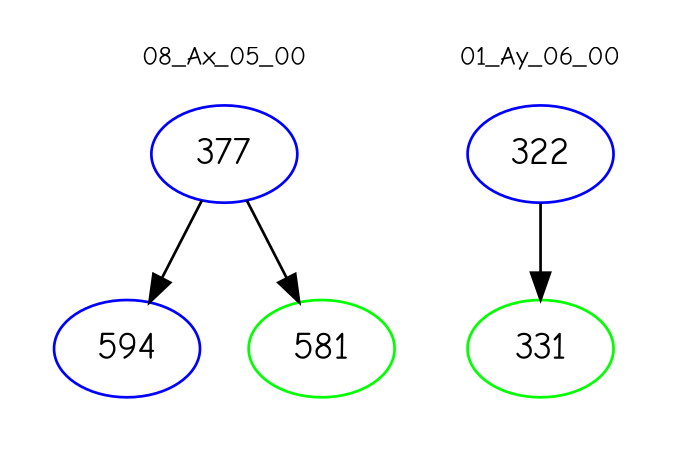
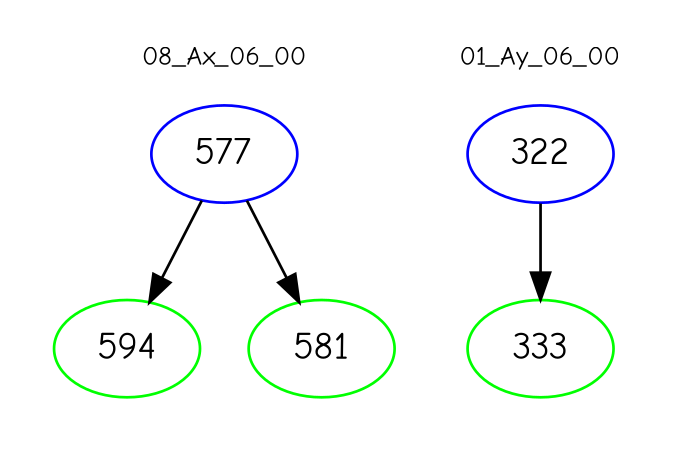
cluster "08_Ax_05_00": label "08_Ax_05_00" -> "08_Ax_06_00"
node "377": label "377" -> "577"
node "594": color blue -> green
node "331": label "331" -> "333"
